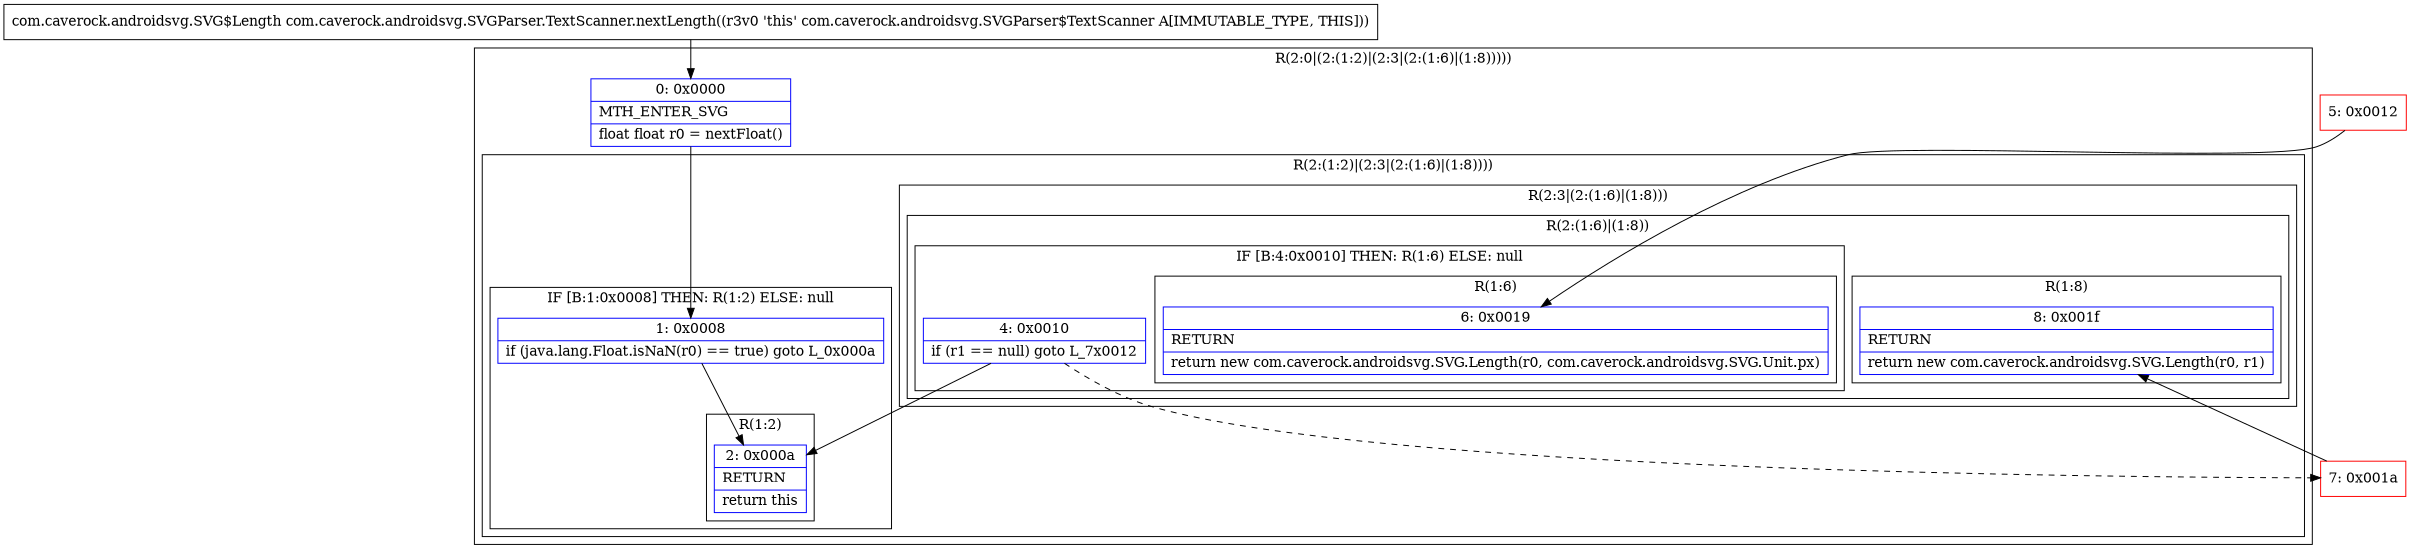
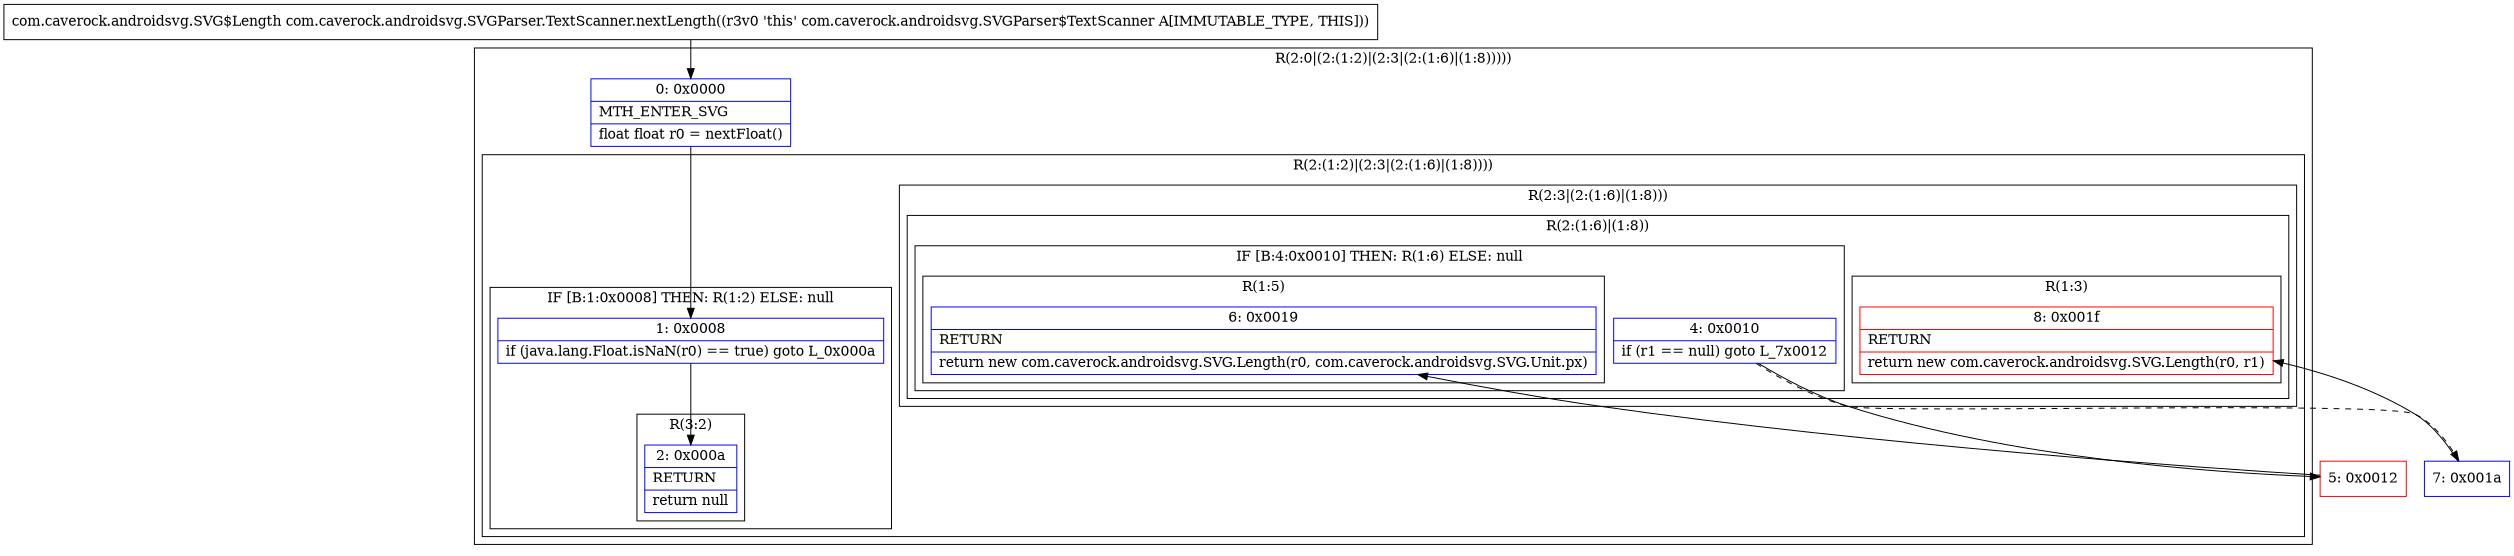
cluster "R(1:6)": label "R(1:6)" -> "R(1:5)"
cluster "R(1:8)": label "R(1:8)" -> "R(1:3)"
node "8: 0x001f": color blue -> red
edge "4: 0x0010" -> "2: 0x000a": now "4: 0x0010" -> "5: 0x0012"
cluster "R(1:2)": label "R(1:2)" -> "R(3:2)"
node "7: 0x001a": color red -> blue
node "2: 0x000a": text "return this" -> "return null"
